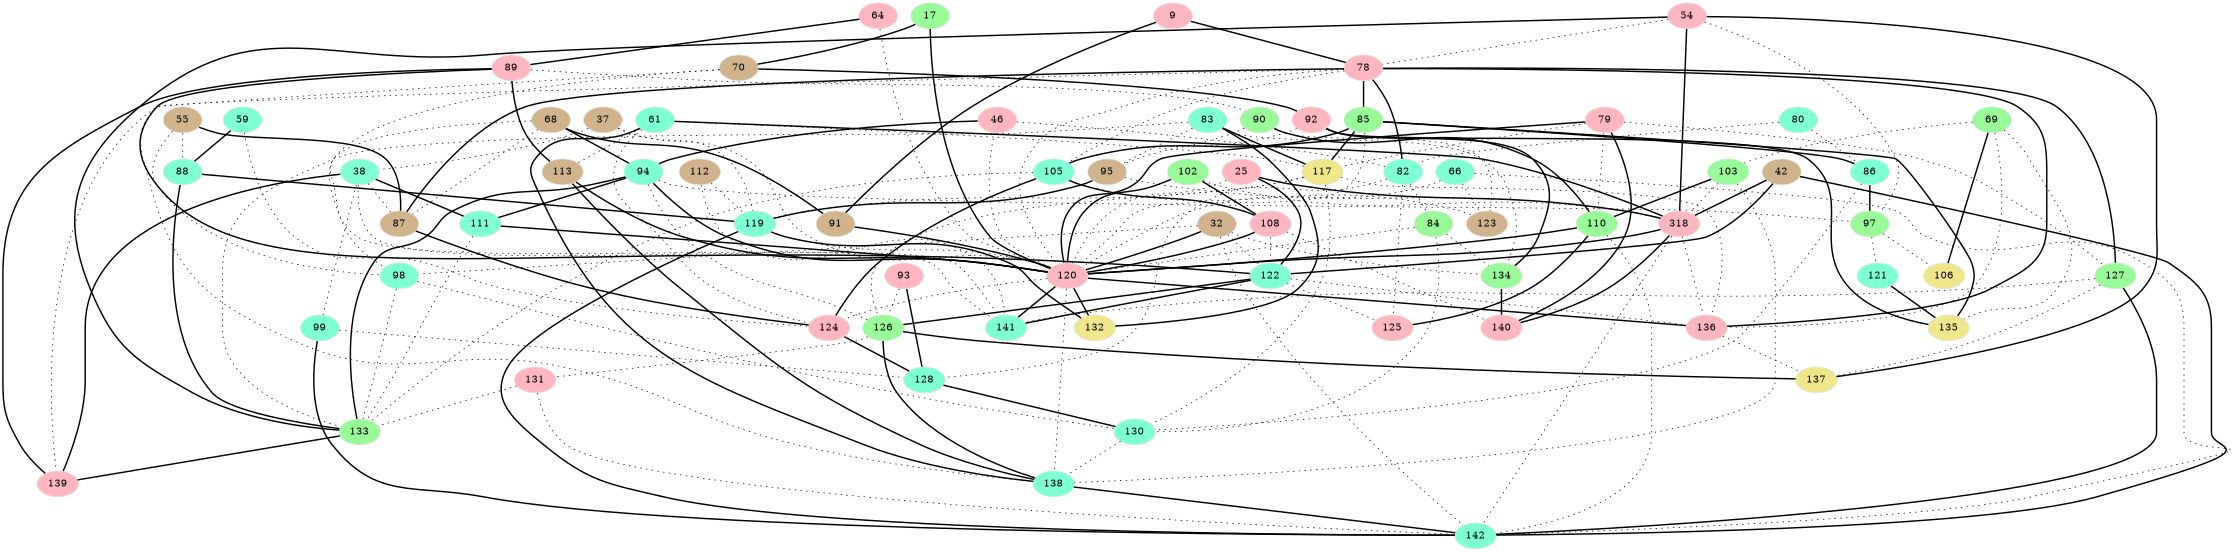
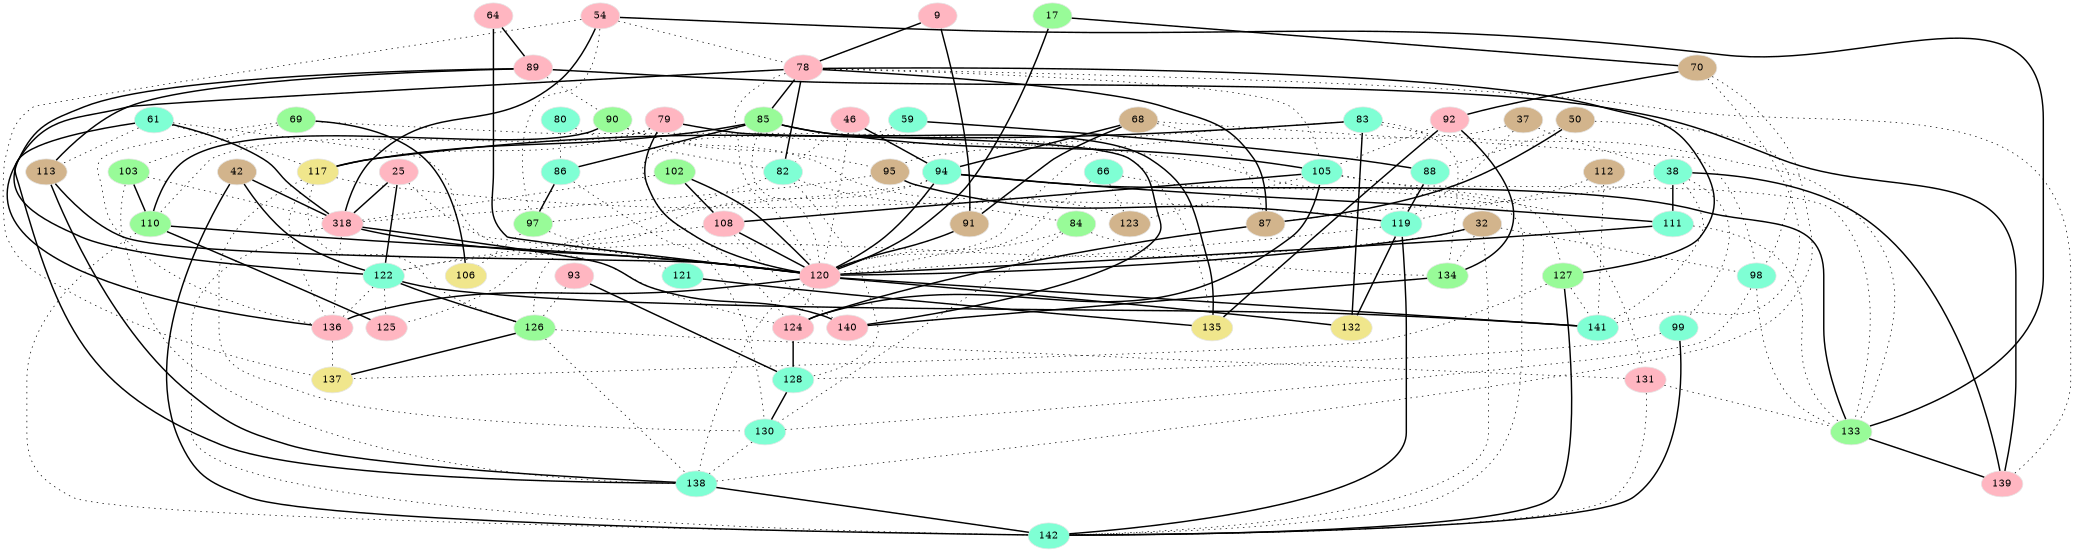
node "55": label "55" -> "50"
edge "54" -- "137": style bold -> dotted
edge "64" -- "120": style dotted -> bold
edge "105" -- "131": added
edge "88" -- "133": removed
edge "126" -- "138": style bold -> dotted
